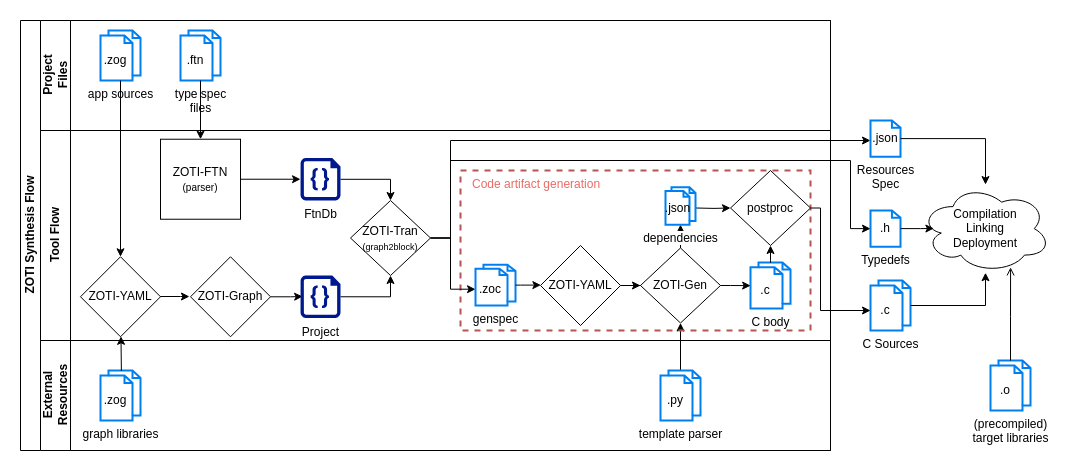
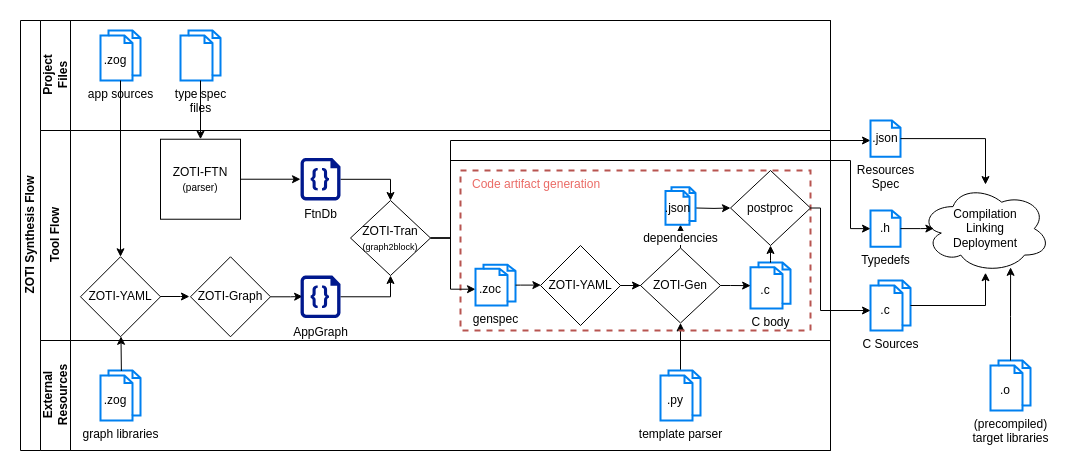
node ".ftn": removed
edge "(precompiled) target libraries" -> "Compilation Linking Deployment": arrowhead open -> classic
node "Project": label "Project" -> "AppGraph"
